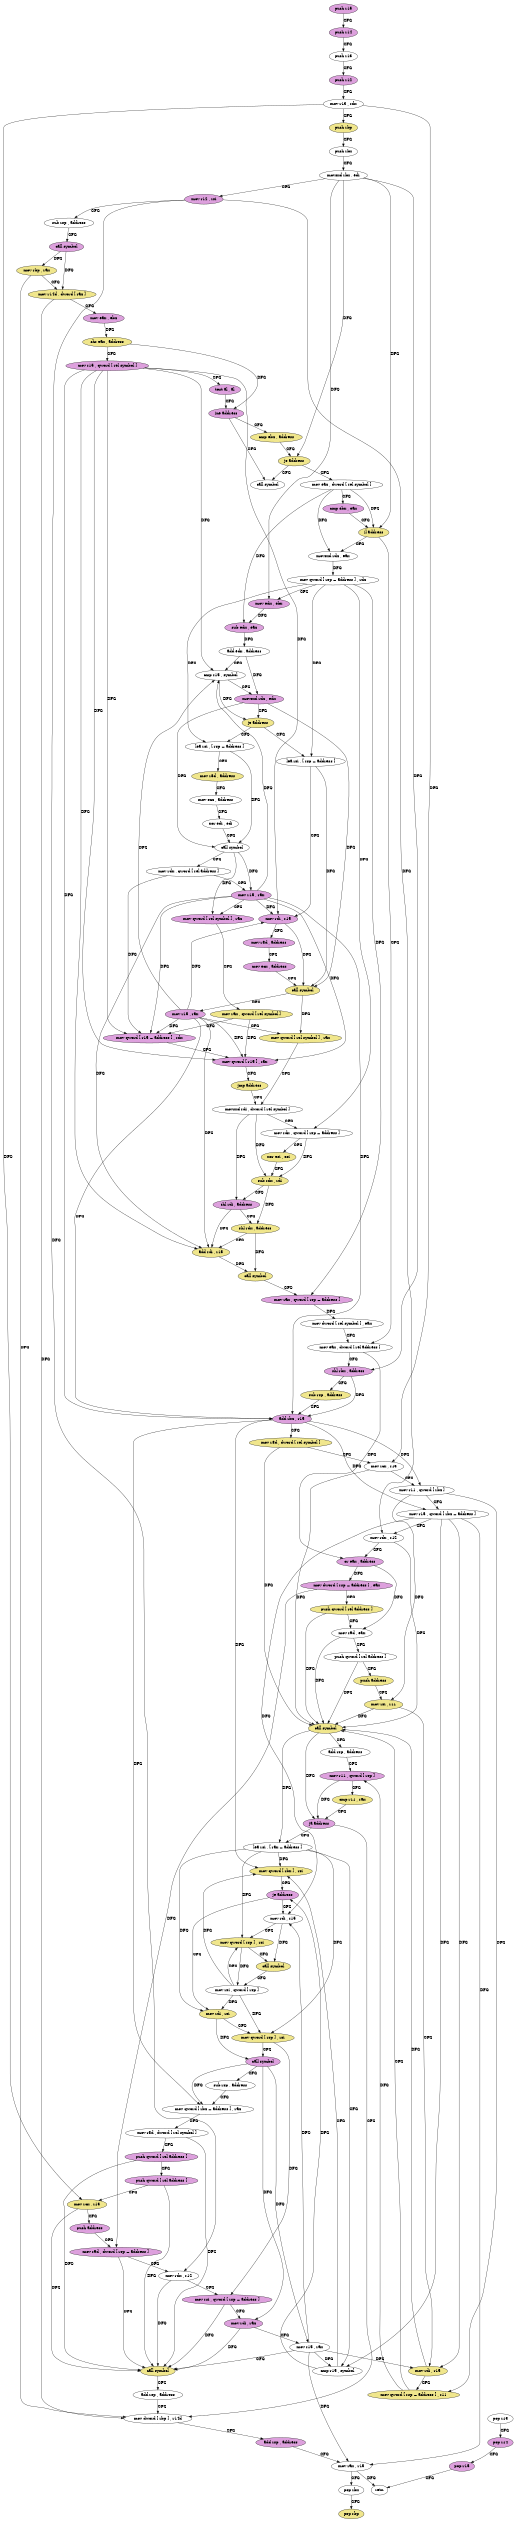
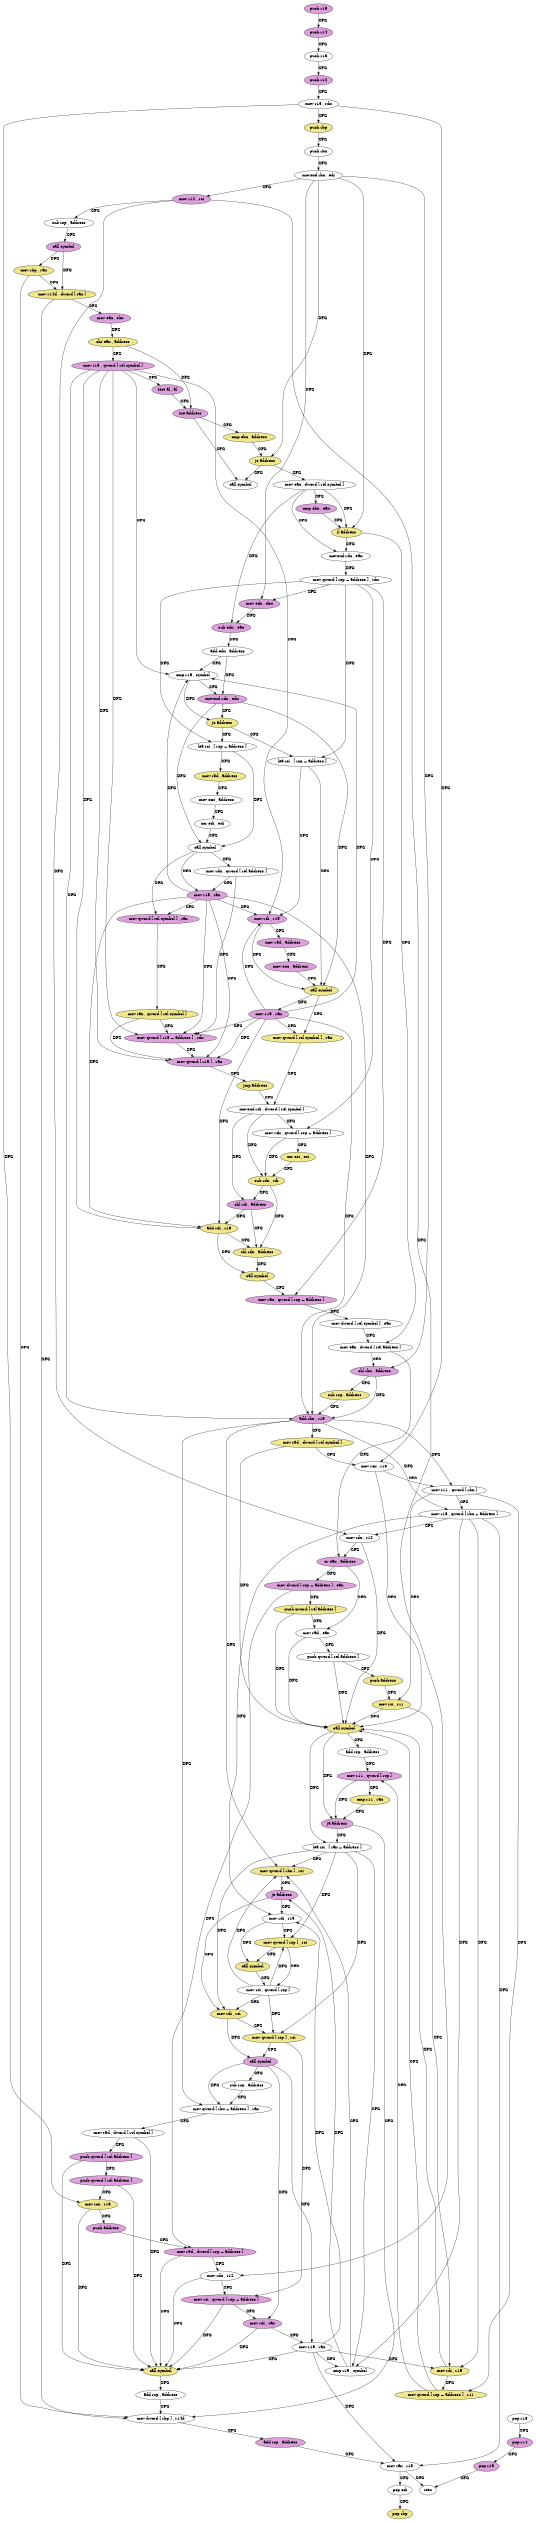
edge "shl rdx , address" -> "add rdi , r15": reversed
node "pop rbx": label "pop rbx" -> "pop edi"
